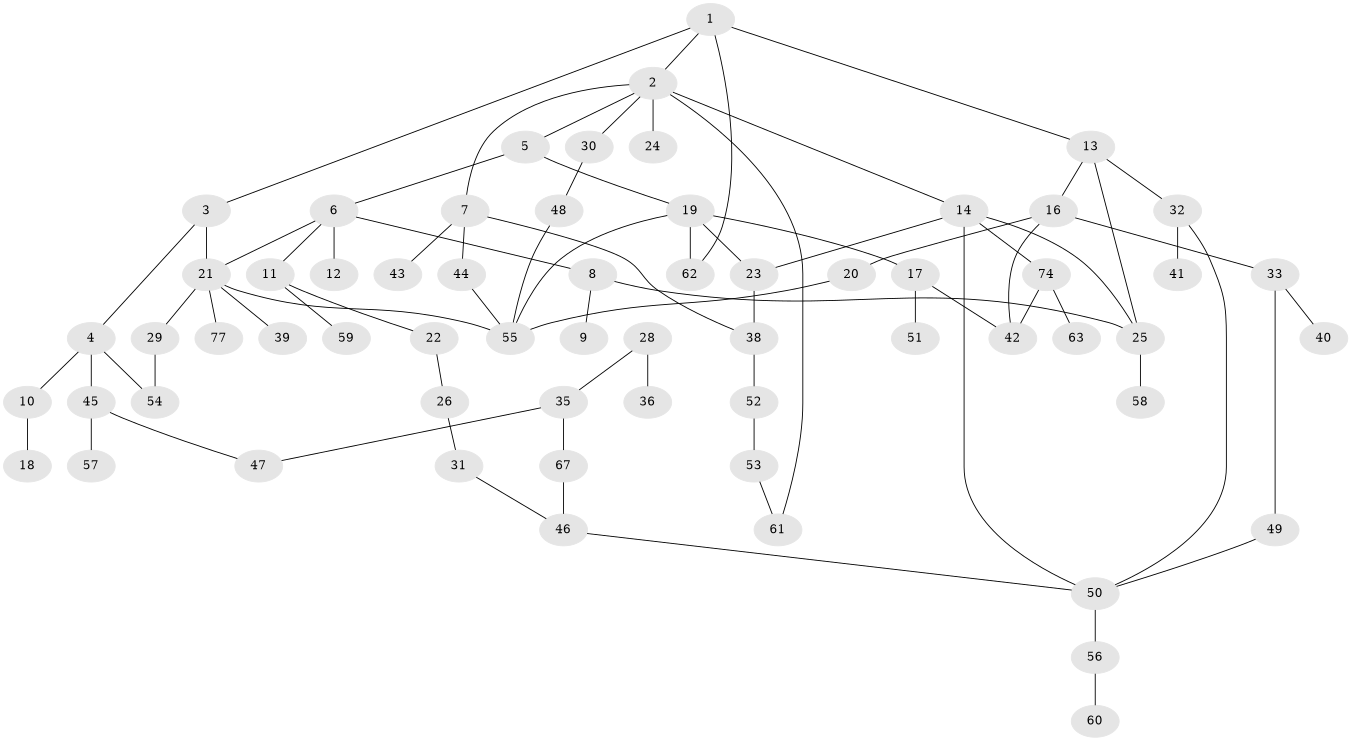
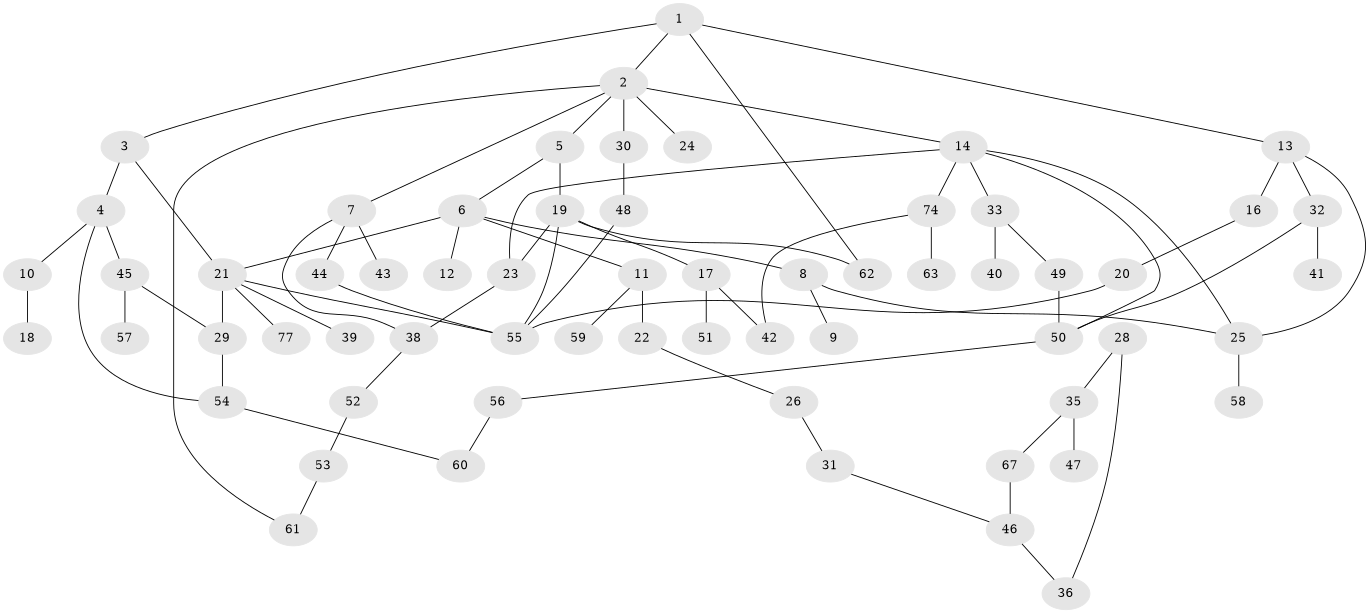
edge "16" -- "33": now "14" -- "33"
edge "16" -- "42": removed
edge "54" -- "60": added
edge "45" -- "47": now "45" -- "29"
edge "46" -- "50": now "46" -- "36"
